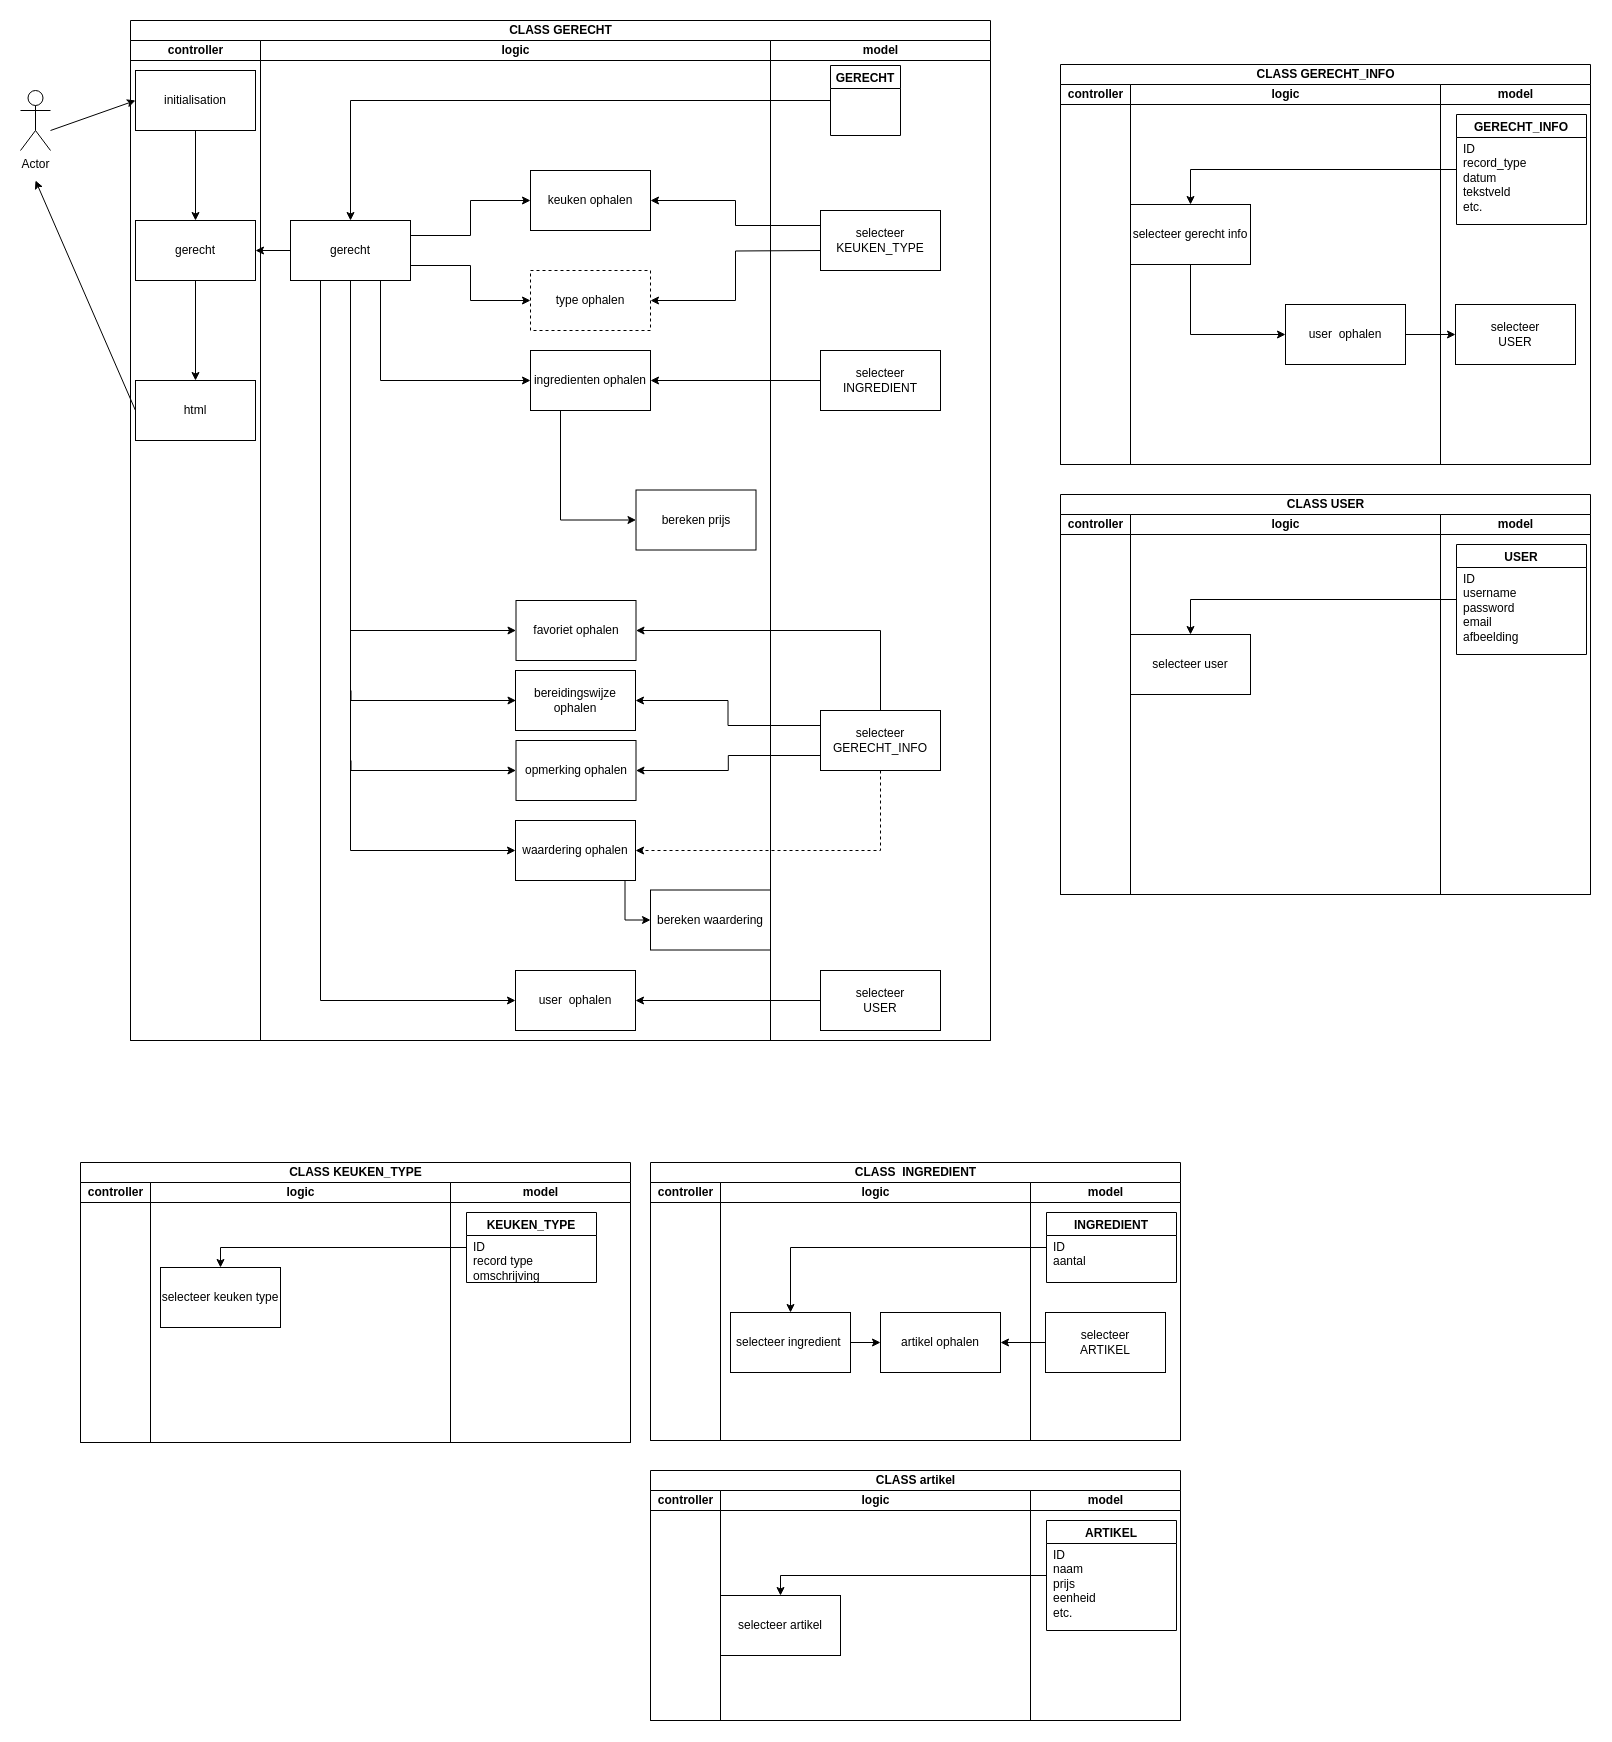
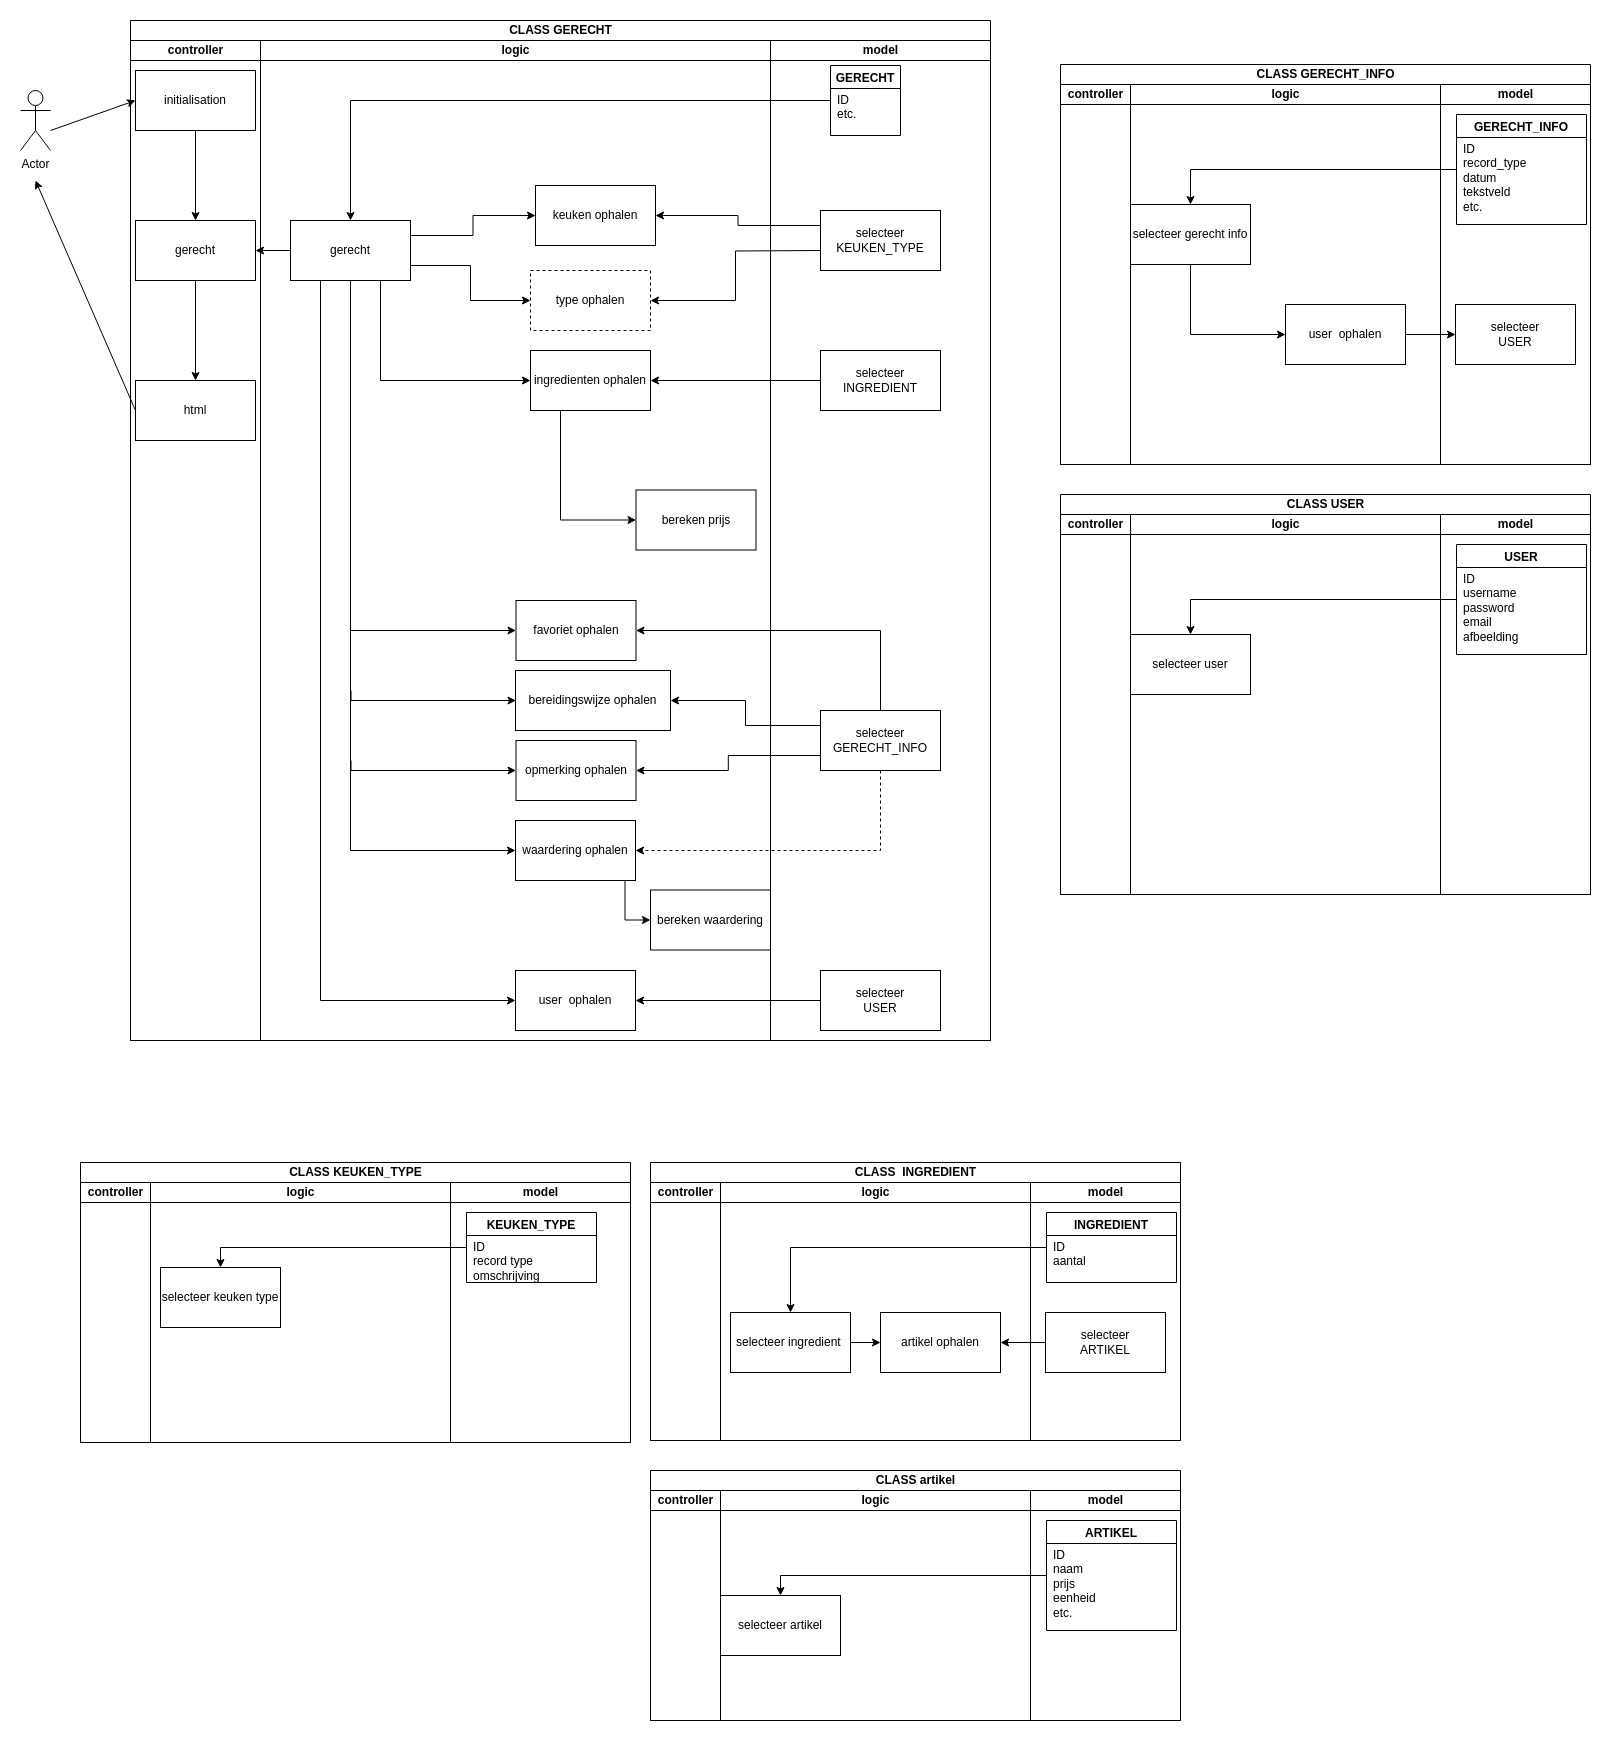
node "ID etc.": added
node "keuken ophalen": moved (591, 201) -> (596, 216)
node "bereidingswijze ophalen": size 120x60 -> 155x60
